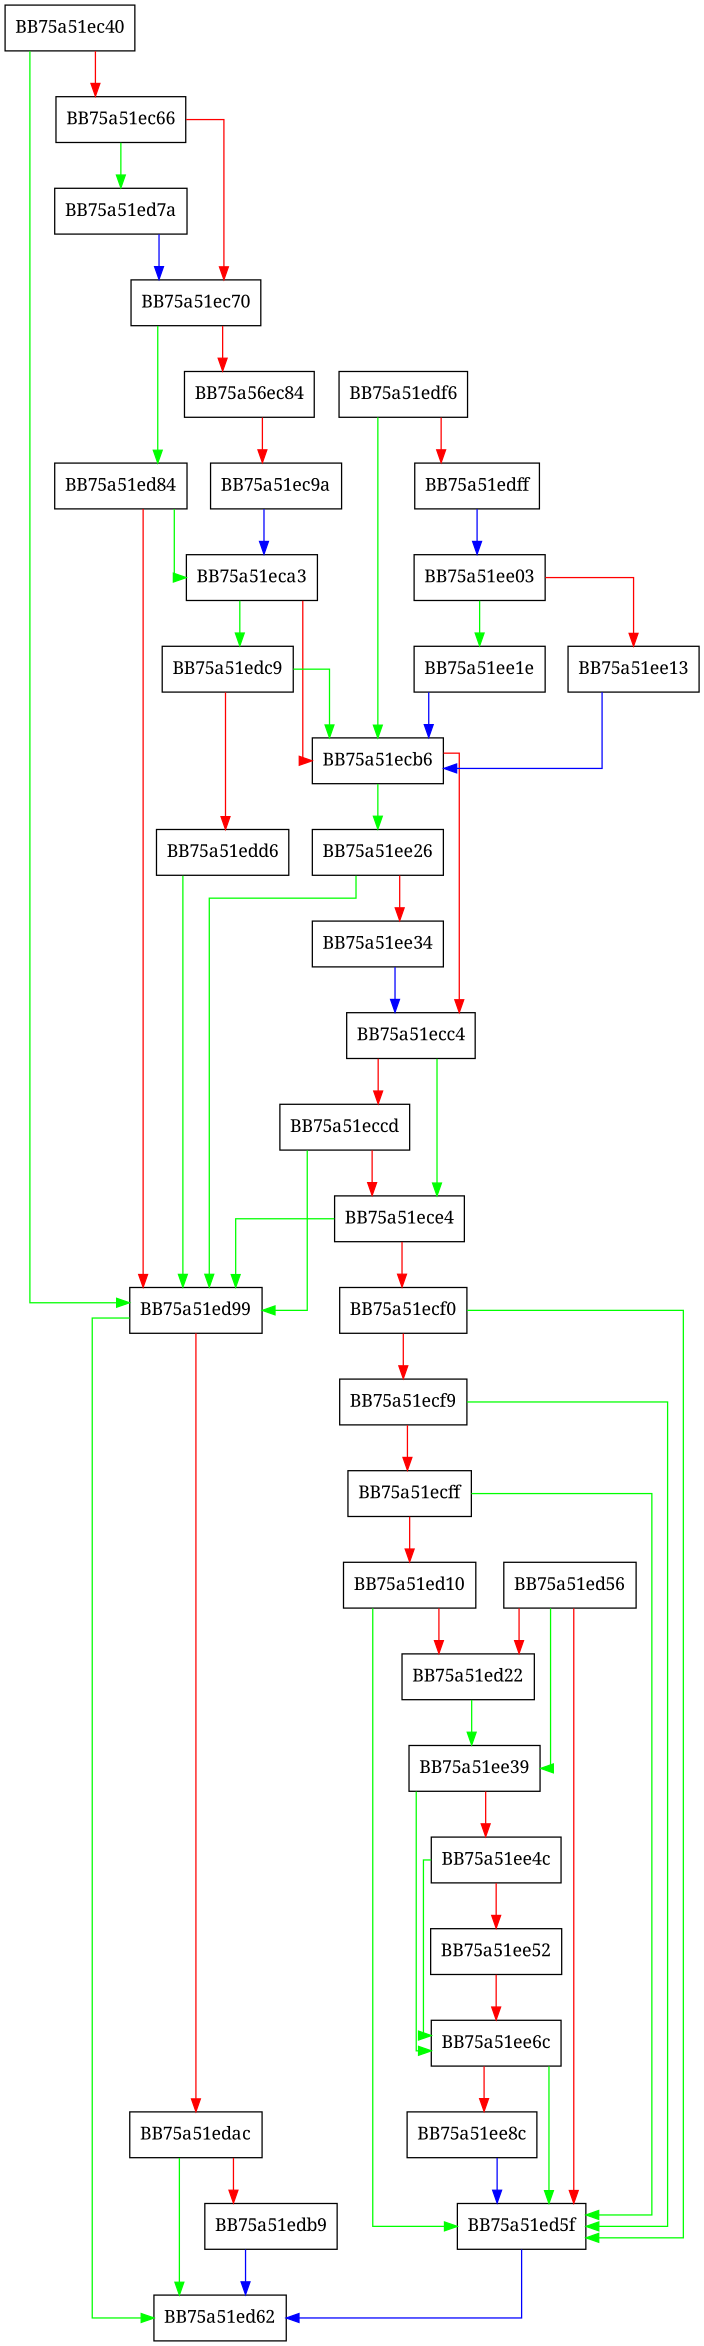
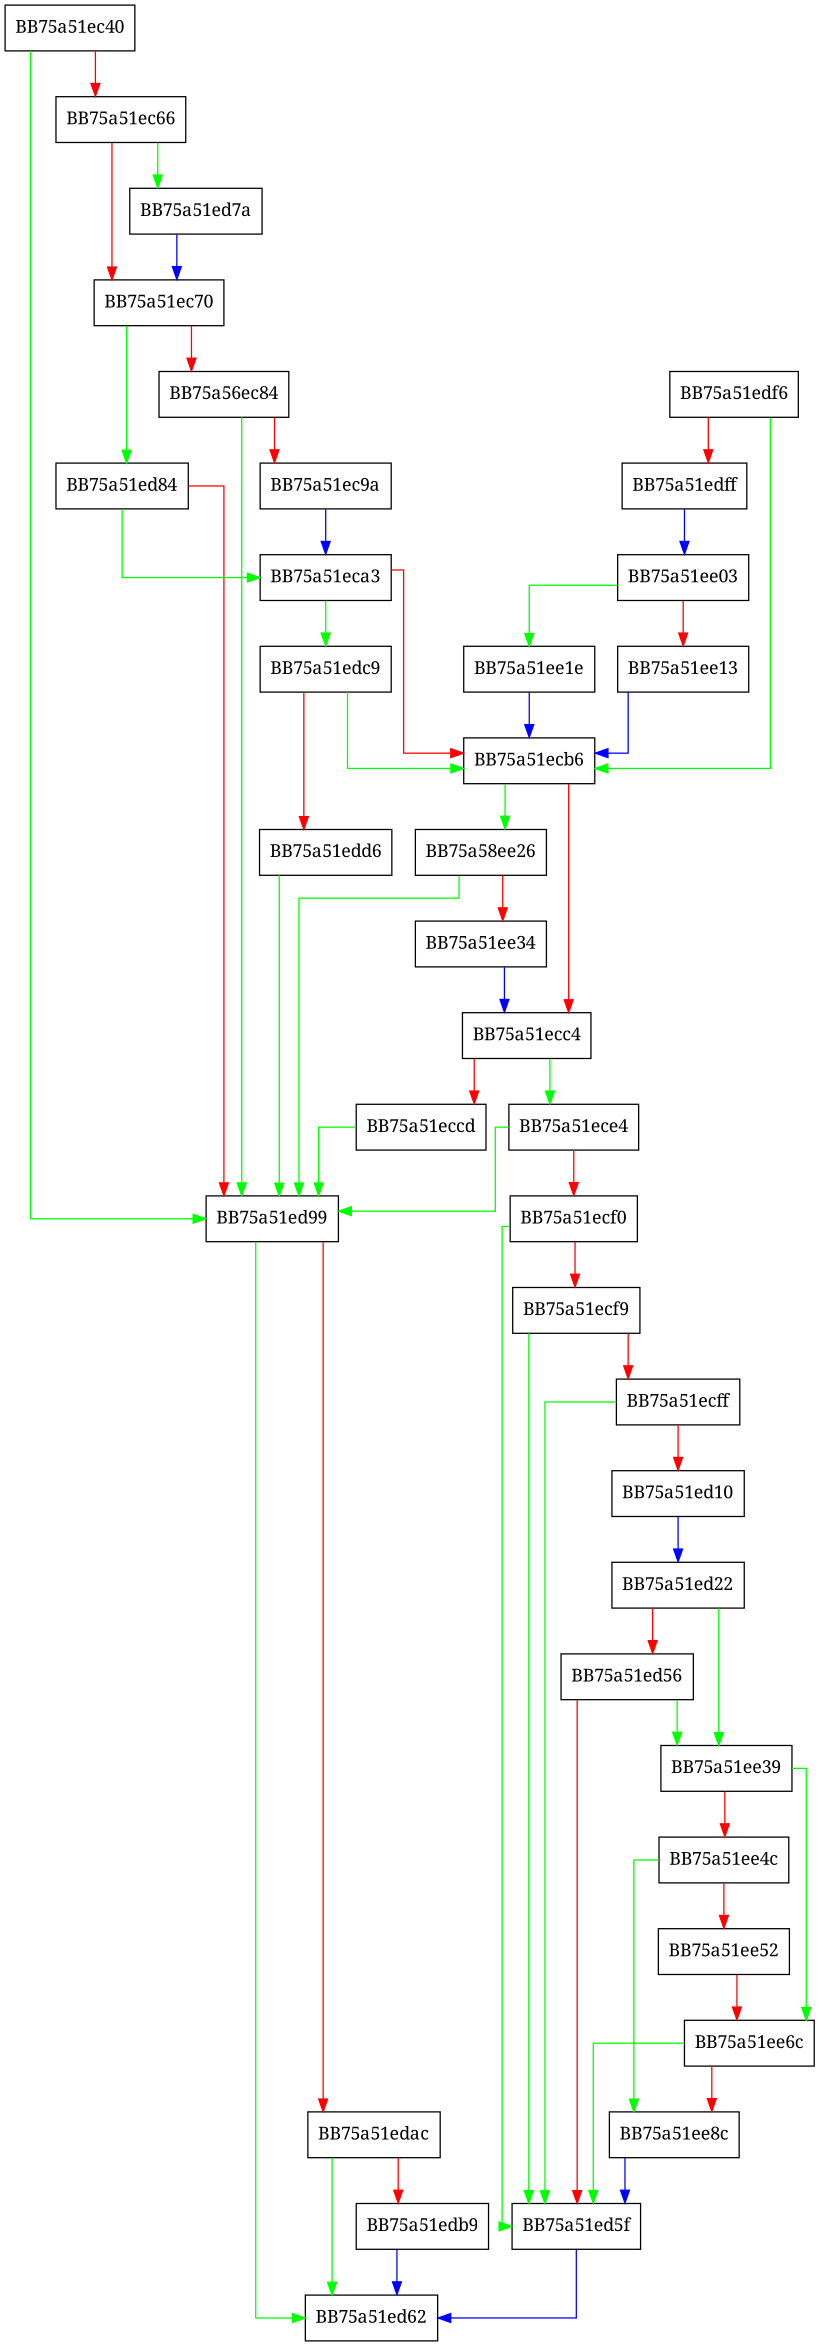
edge "BB75a56ec84" -> "BB75a51ed99": added
node "BB75a51ee26": label "BB75a51ee26" -> "BB75a58ee26"
edge "BB75a51eccd" -> "BB75a51ece4": removed
edge "BB75a51ed10" -> "BB75a51ed22": color red -> blue
edge "BB75a51ed56" -> "BB75a51ed22": reversed
edge "BB75a51ee4c" -> "BB75a51ee6c": now "BB75a51ee4c" -> "BB75a51ee8c"
edge "BB75a51ed10" -> "BB75a51ed5f": removed
